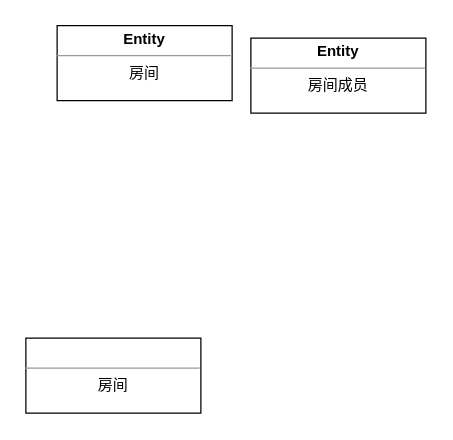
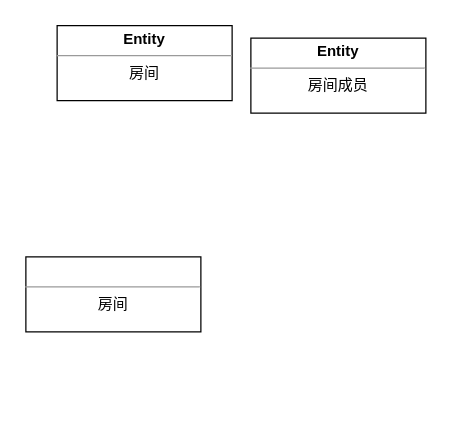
node "房间": moved (113, 376) -> (113, 294)
